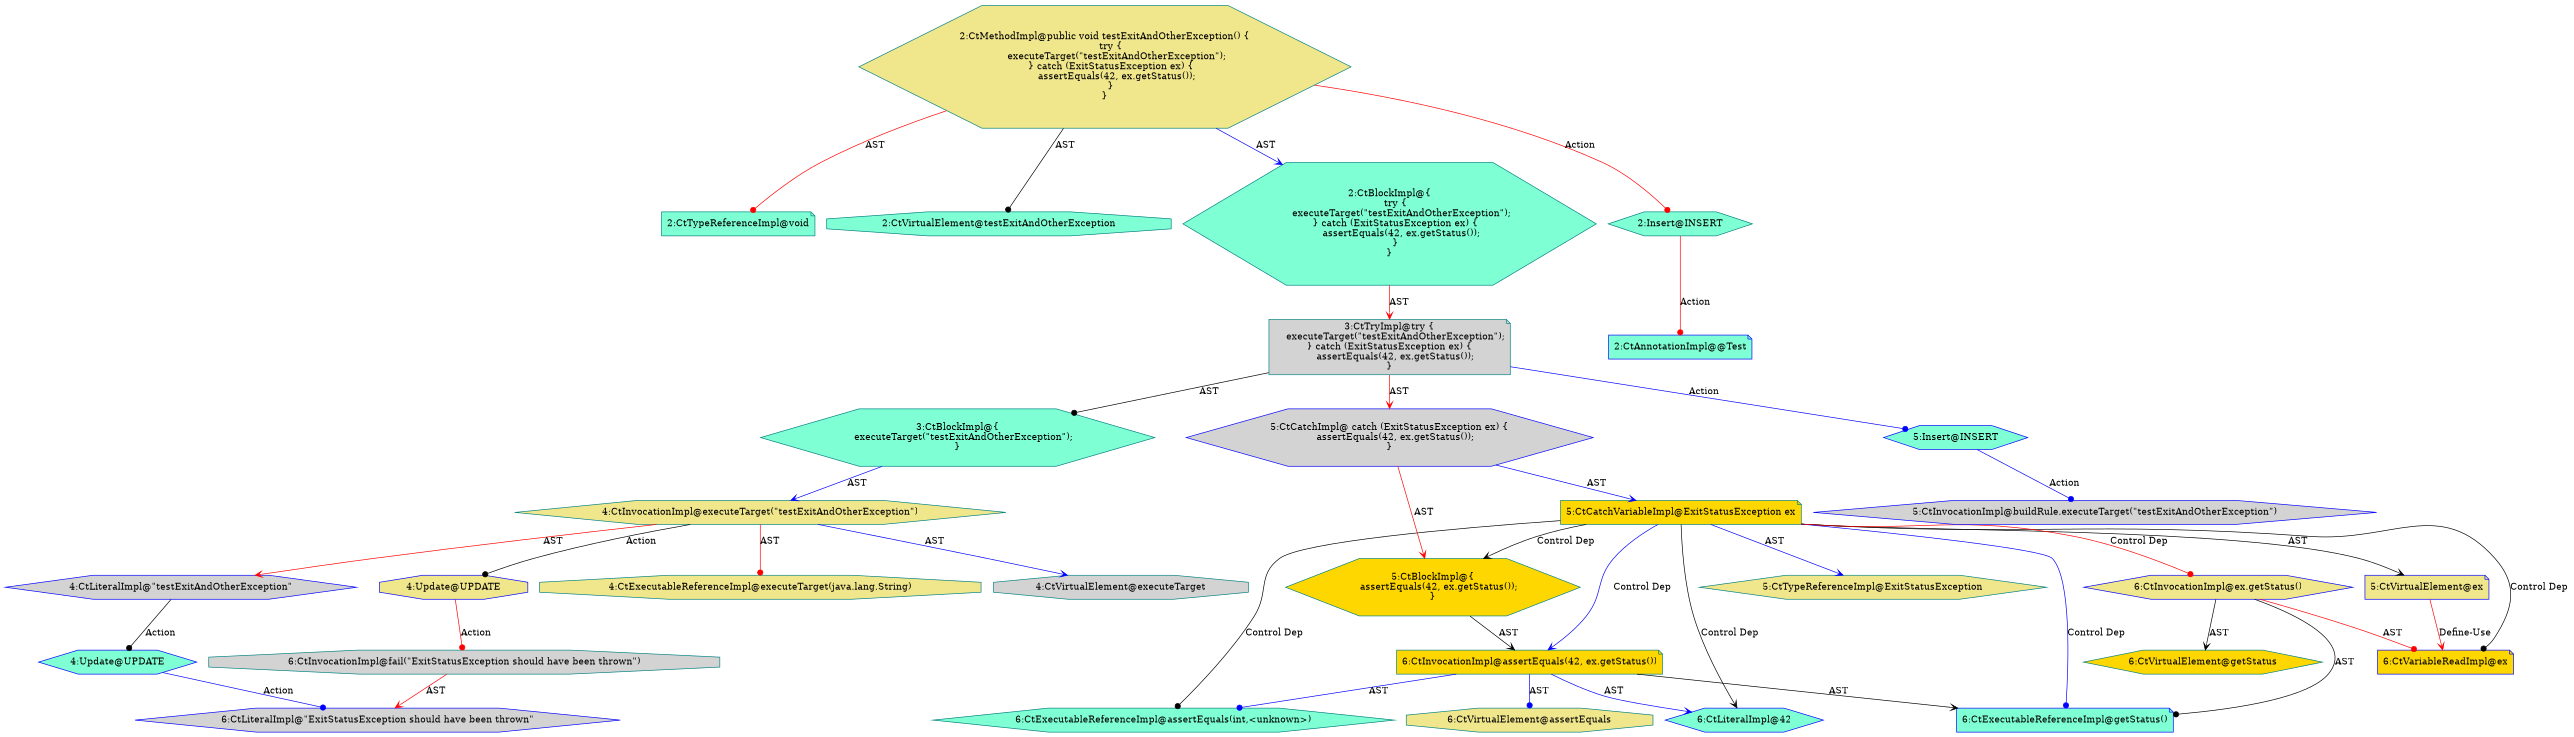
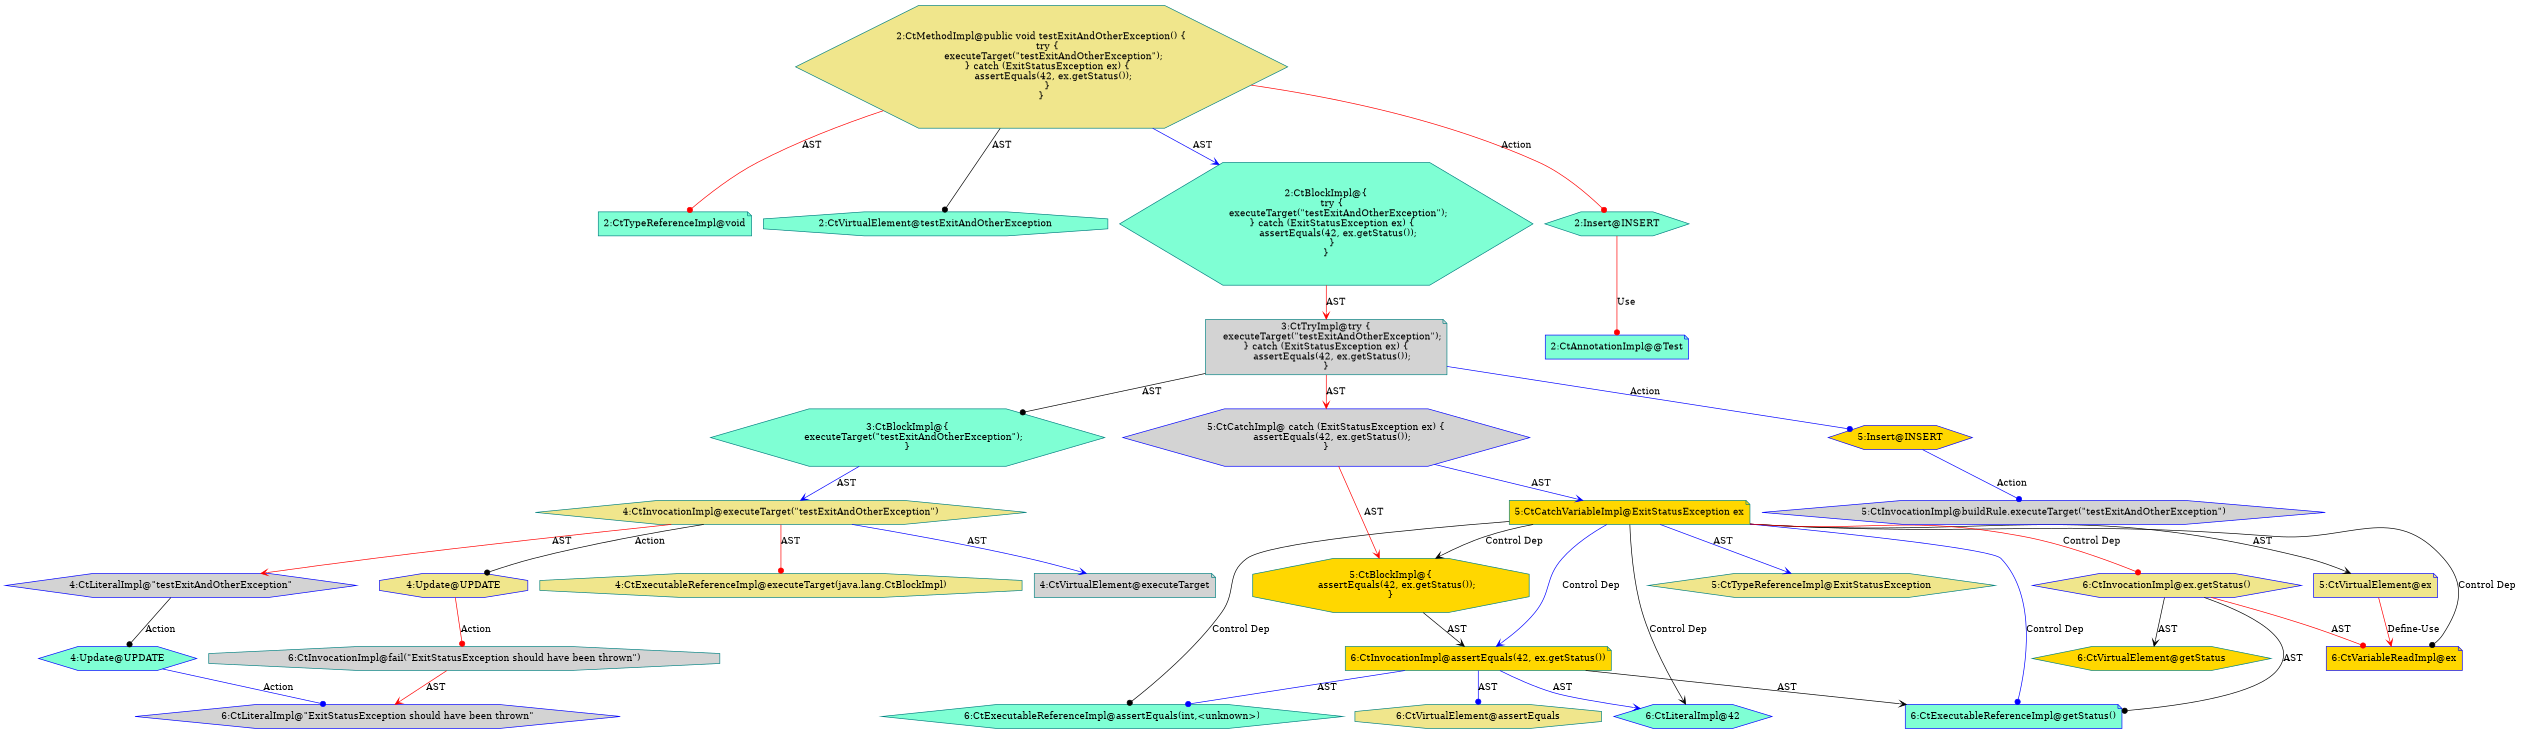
edge "2:Insert@INSERT" -> "2:CtAnnotationImpl@@Test": label "Action" -> "Use"
node "5:Insert@INSERT": fillcolor aquamarine -> gold
node "4:CtExecutableReferenceImpl@executeTarget(java.lang.String)": label "4:CtExecutableReferenceImpl@executeTarget(java.lang.String)" -> "4:CtExecutableReferenceImpl@executeTarget(java.lang.CtBlockImpl)"
node "4:CtVirtualElement@executeTarget": shape octagon -> note
node "5:CtBlockImpl@{ assertEquals(42, ex.getStatus()); }": shape hexagon -> octagon
